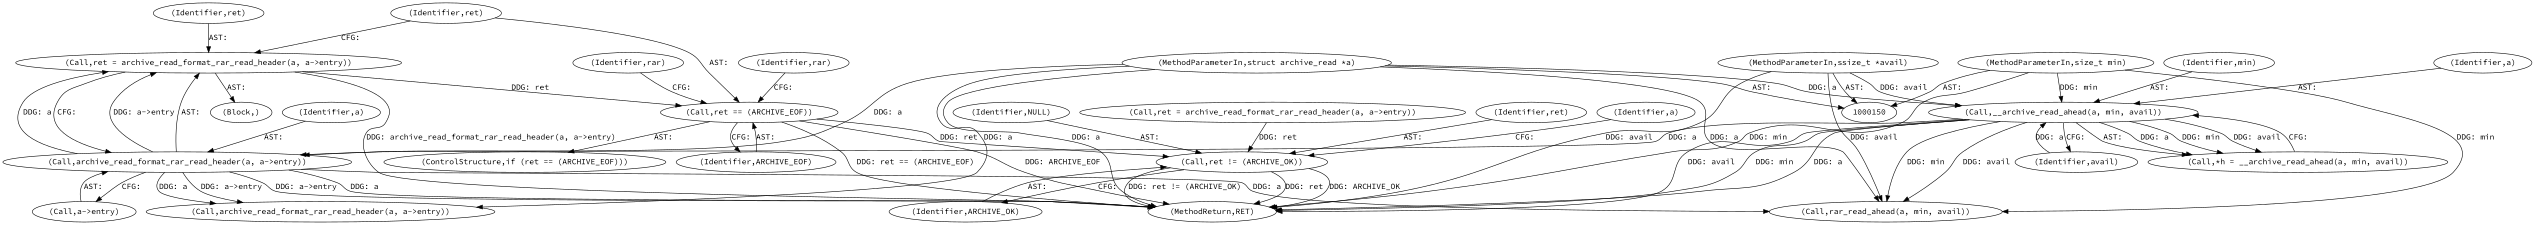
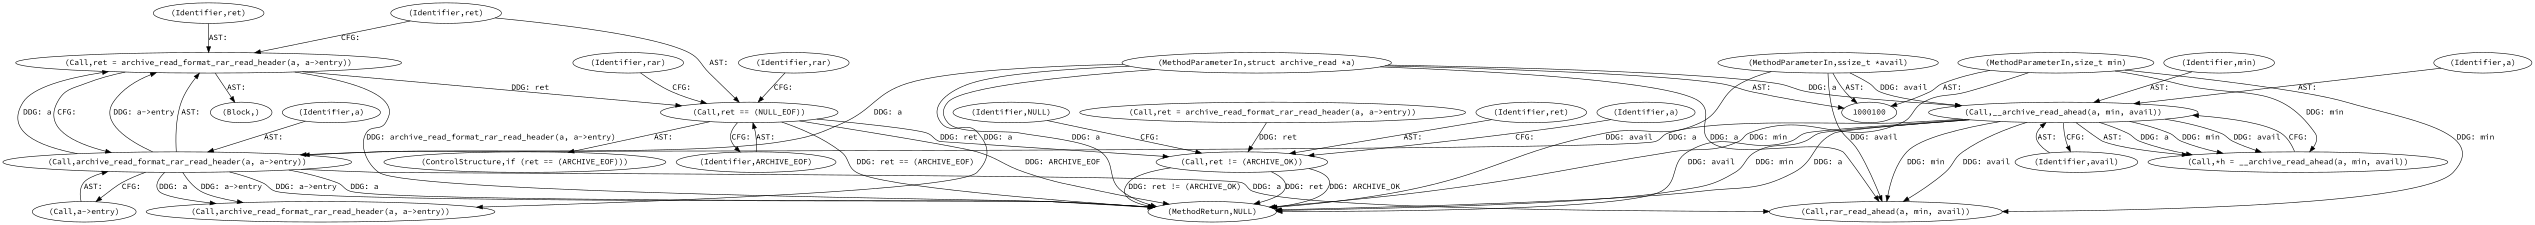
edge "(MethodParameterIn,size_t min)" -> "(Call,__archive_read_ahead(a, min, avail))": now "(MethodParameterIn,size_t min)" -> "(Call,*h = __archive_read_ahead(a, min, avail))"
node "(Call,ret == (ARCHIVE_EOF))": label "(Call,ret == (ARCHIVE_EOF))" -> "(Call,ret == (NULL_EOF))"
node "1000150": label "1000150" -> "1000100"
edge "(Identifier,NULL)" -> "(Call,ret != (ARCHIVE_OK))": label "AST: " -> "CFG: "
edge "(Identifier,avail)" -> "(Call,__archive_read_ahead(a, min, avail))": label "DDG: a" -> "AST: "
node "(Identifier,ARCHIVE_OK)": removed
node "(MethodReturn,RET)": label "(MethodReturn,RET)" -> "(MethodReturn,NULL)"
